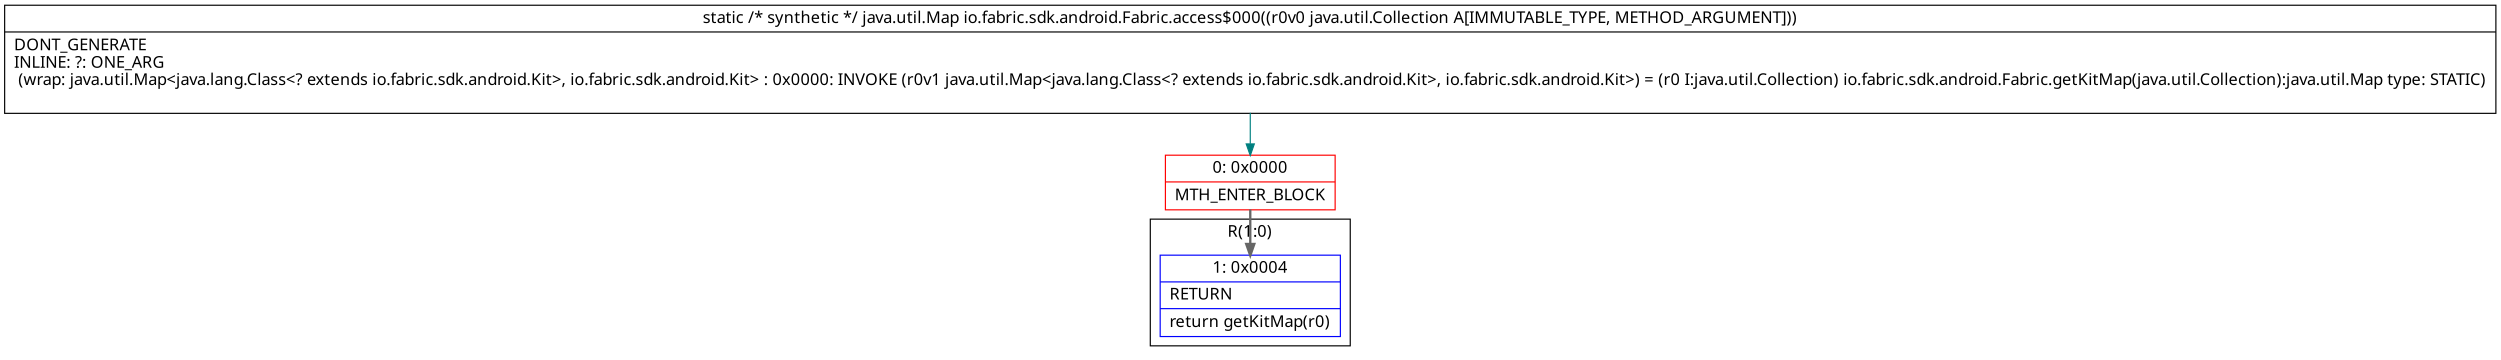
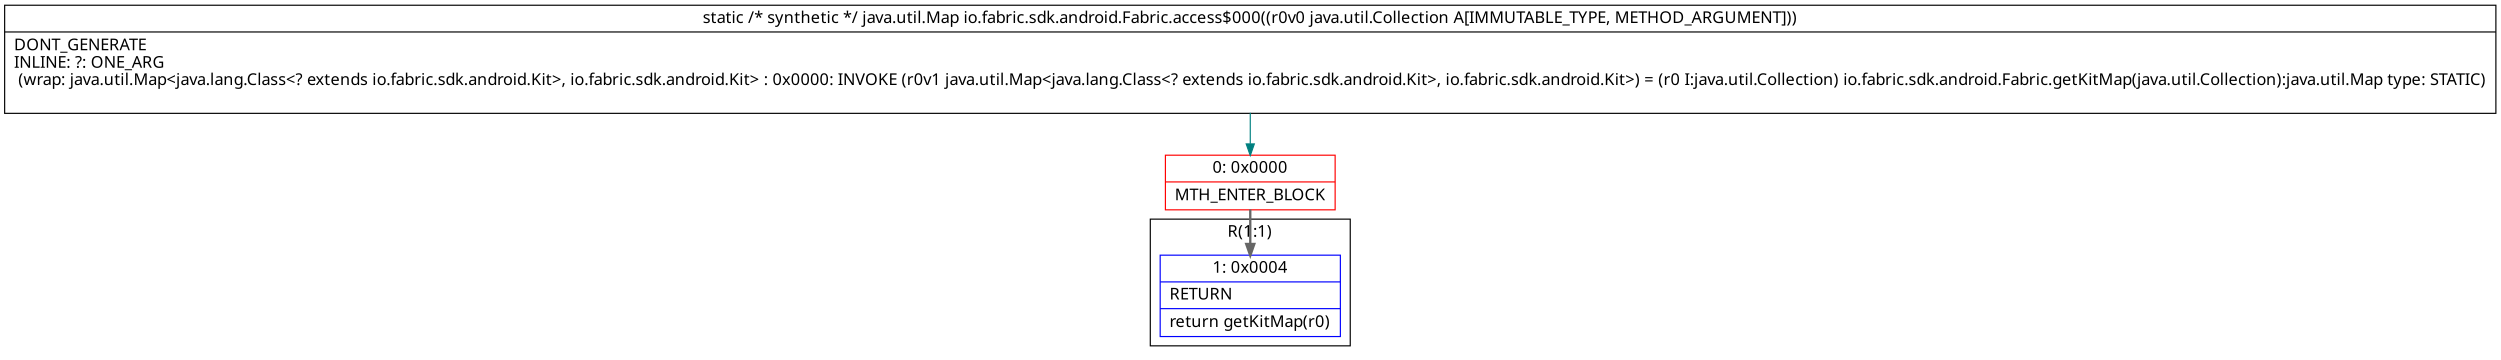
cluster "R(1:0)": label "R(1:0)" -> "R(1:1)"
